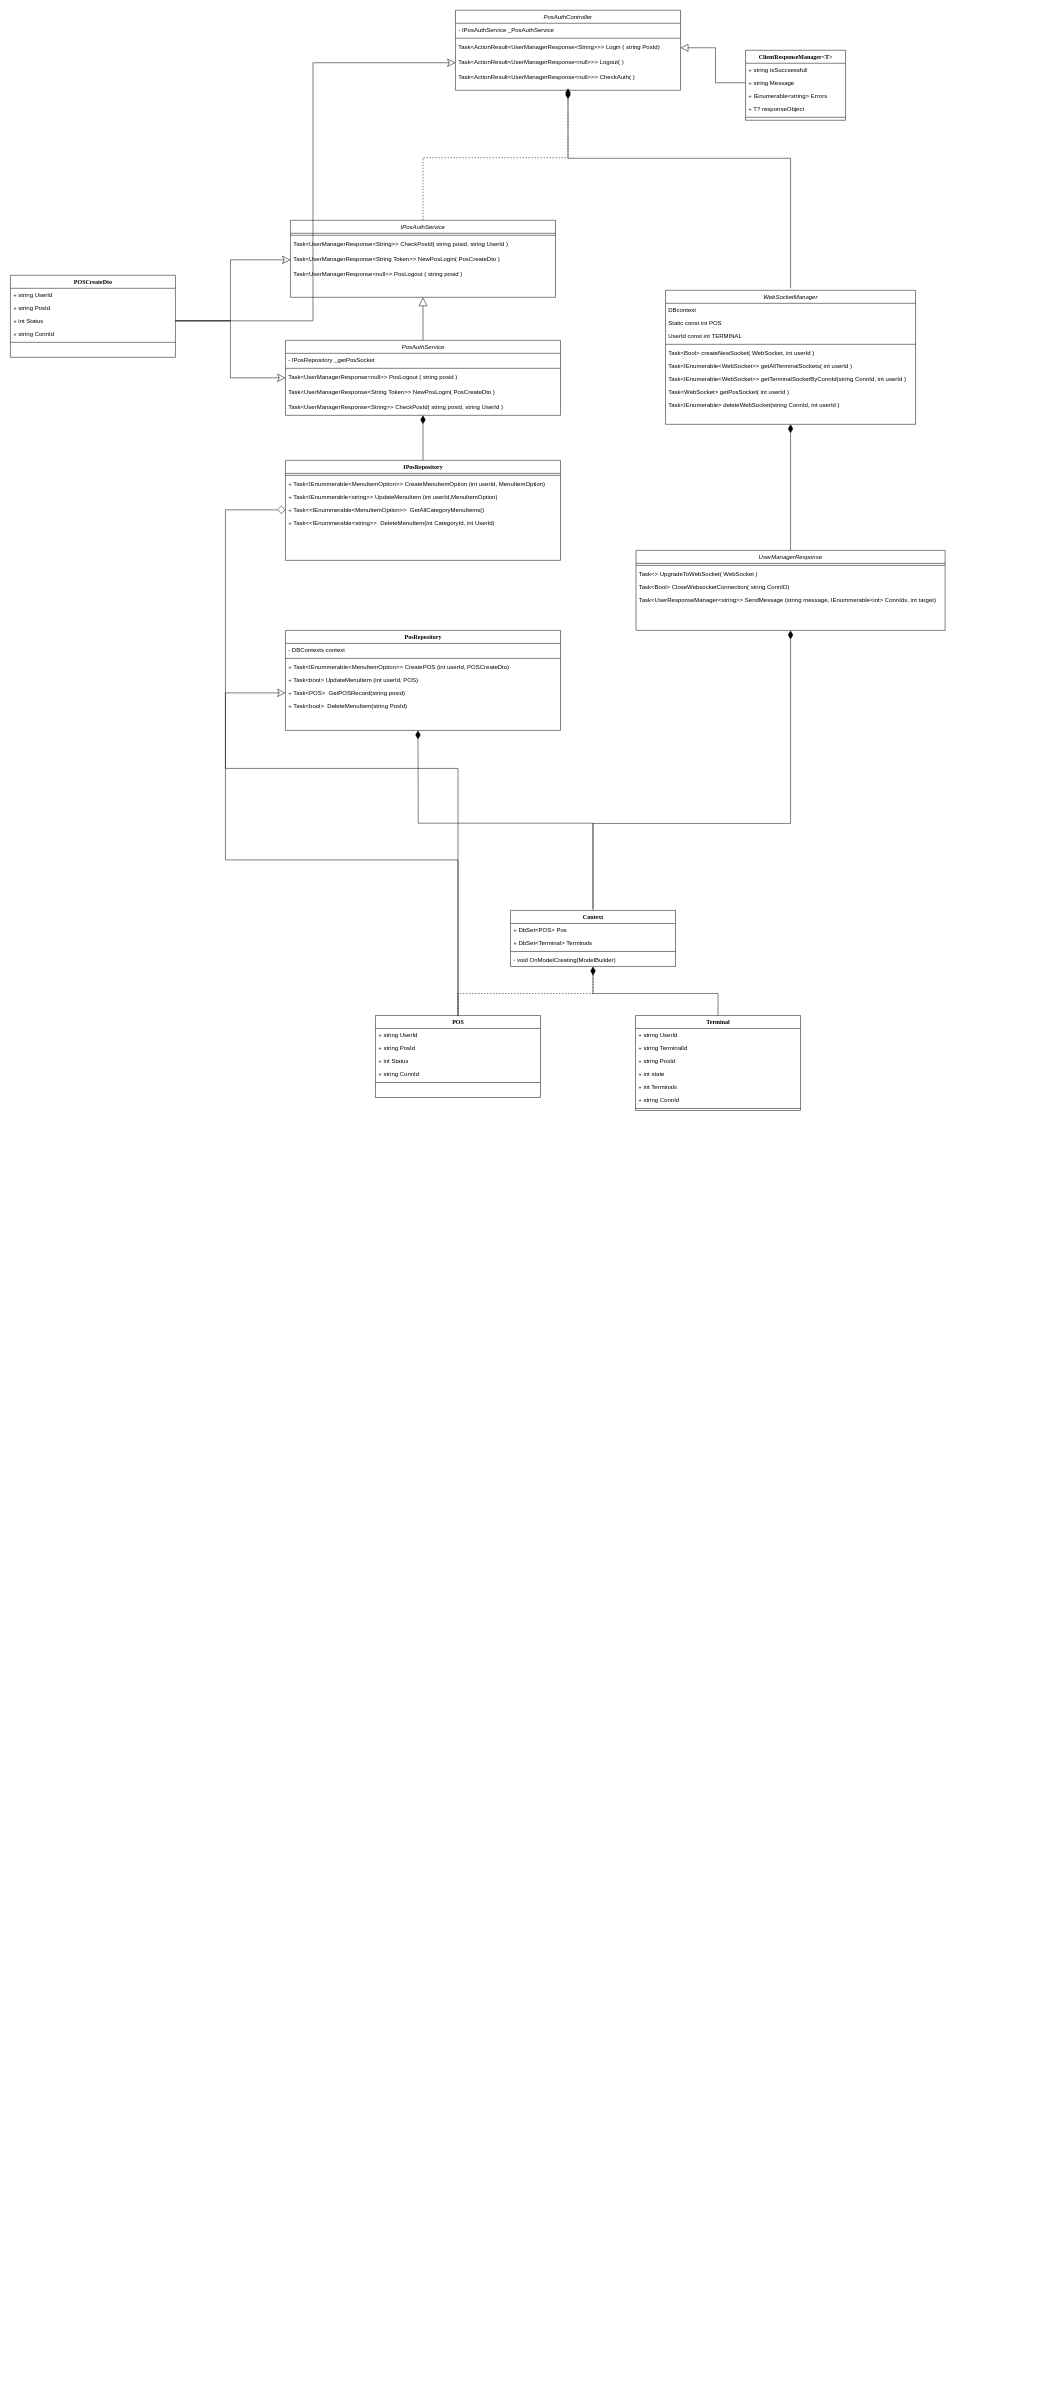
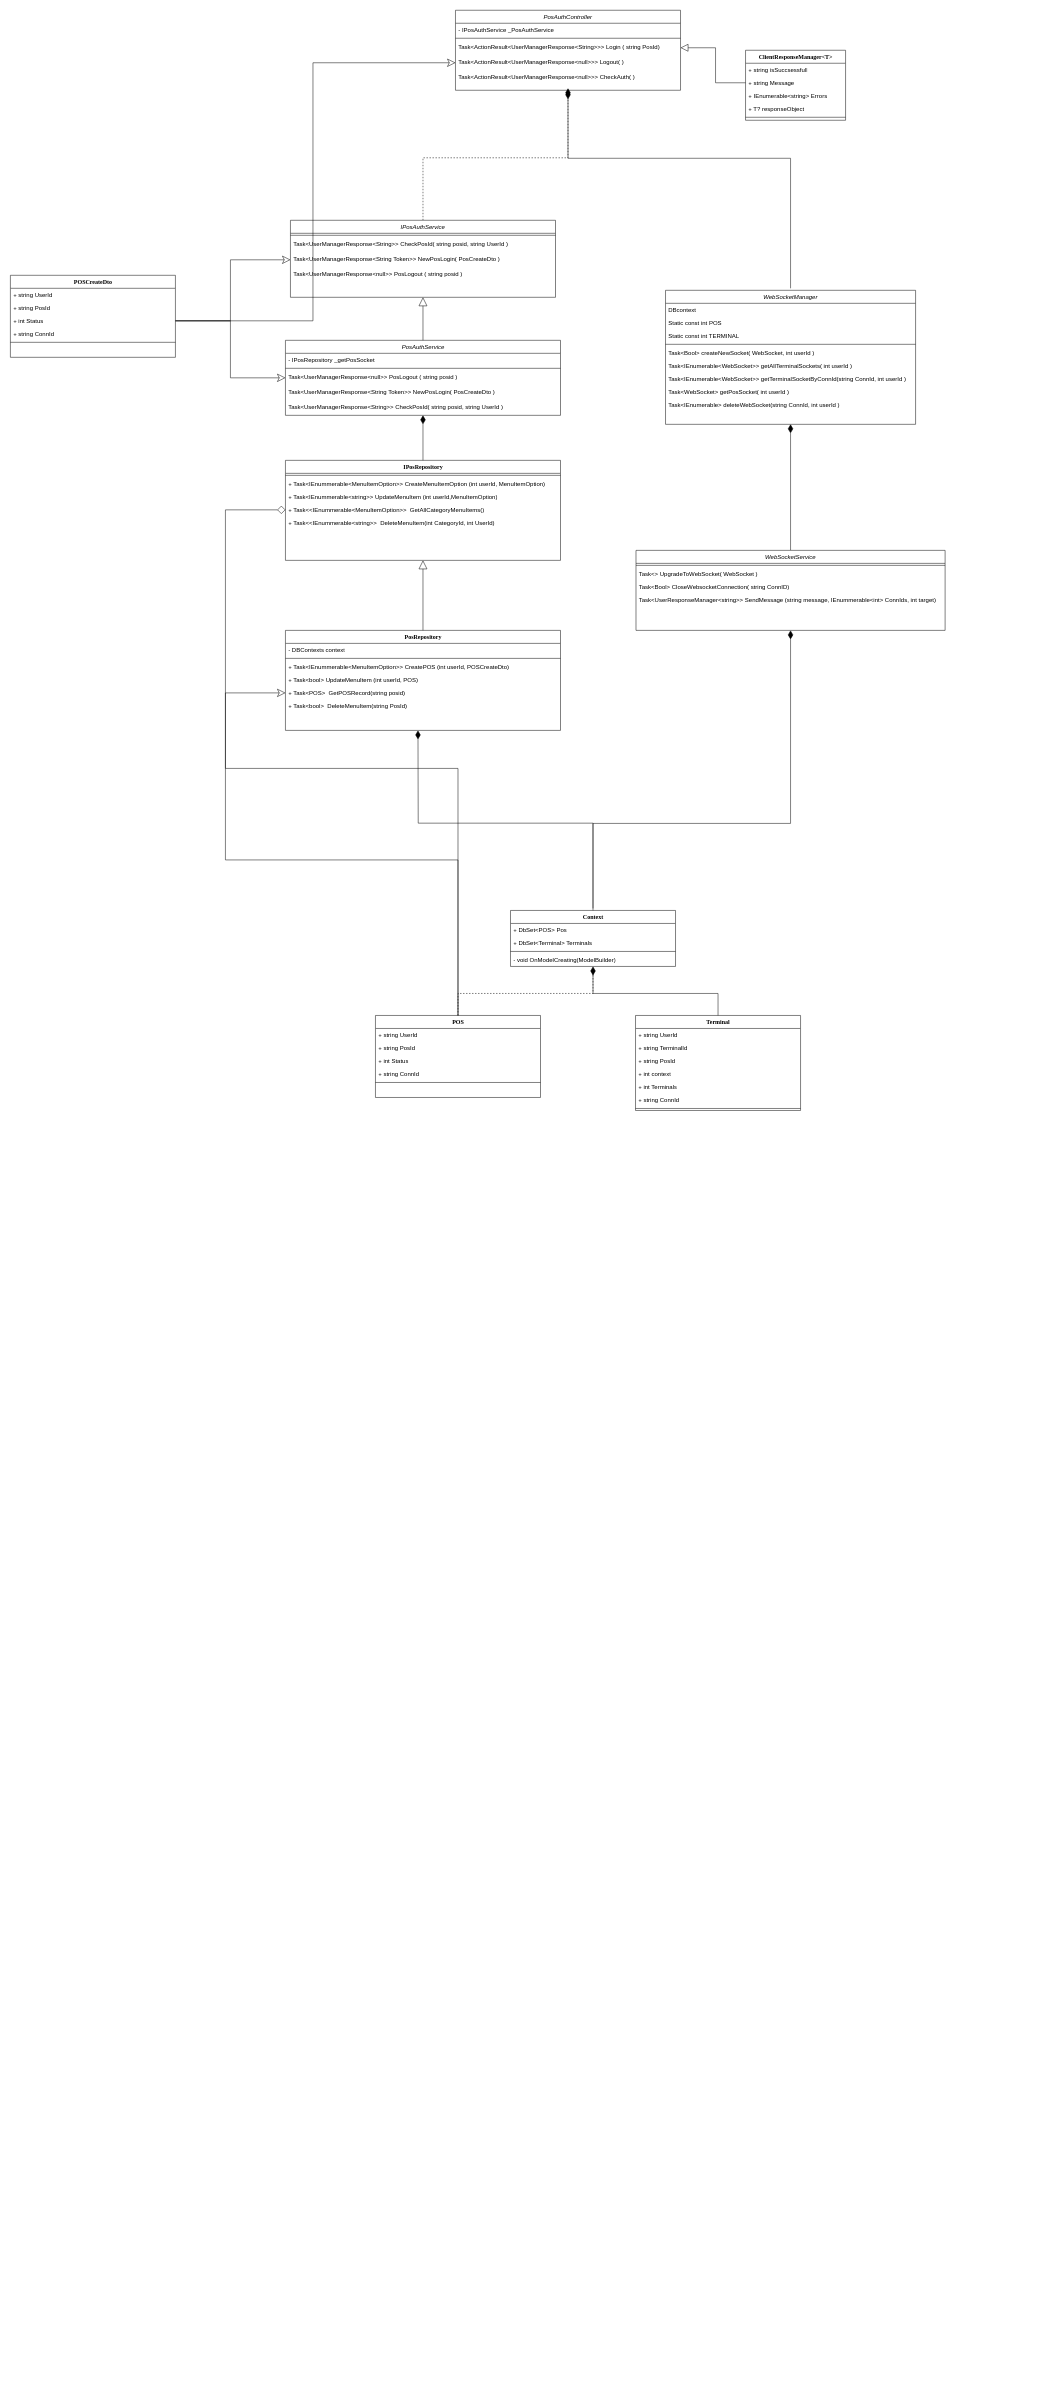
node "UserId const int TERMINAL": label "UserId const int TERMINAL" -> "Static const int TERMINAL"
node "UserManagerResponse": label "UserManagerResponse" -> "WebSocketService"
edge "PosRepository" -> "IPosRepository": added
node "+ int state": label "+ int state" -> "+ int context"
